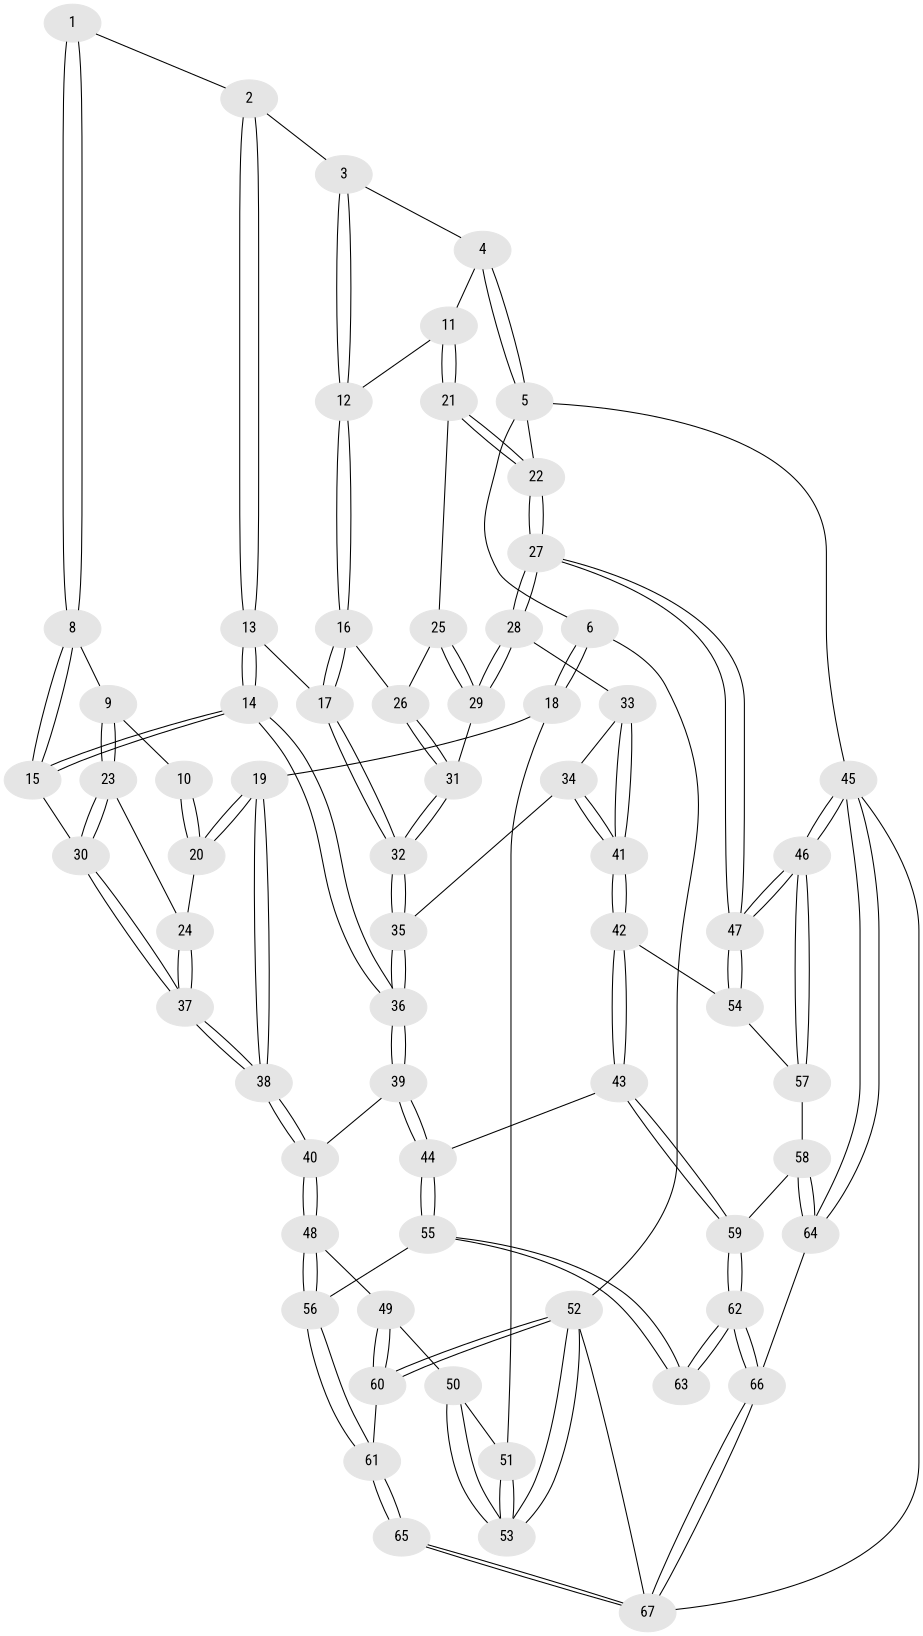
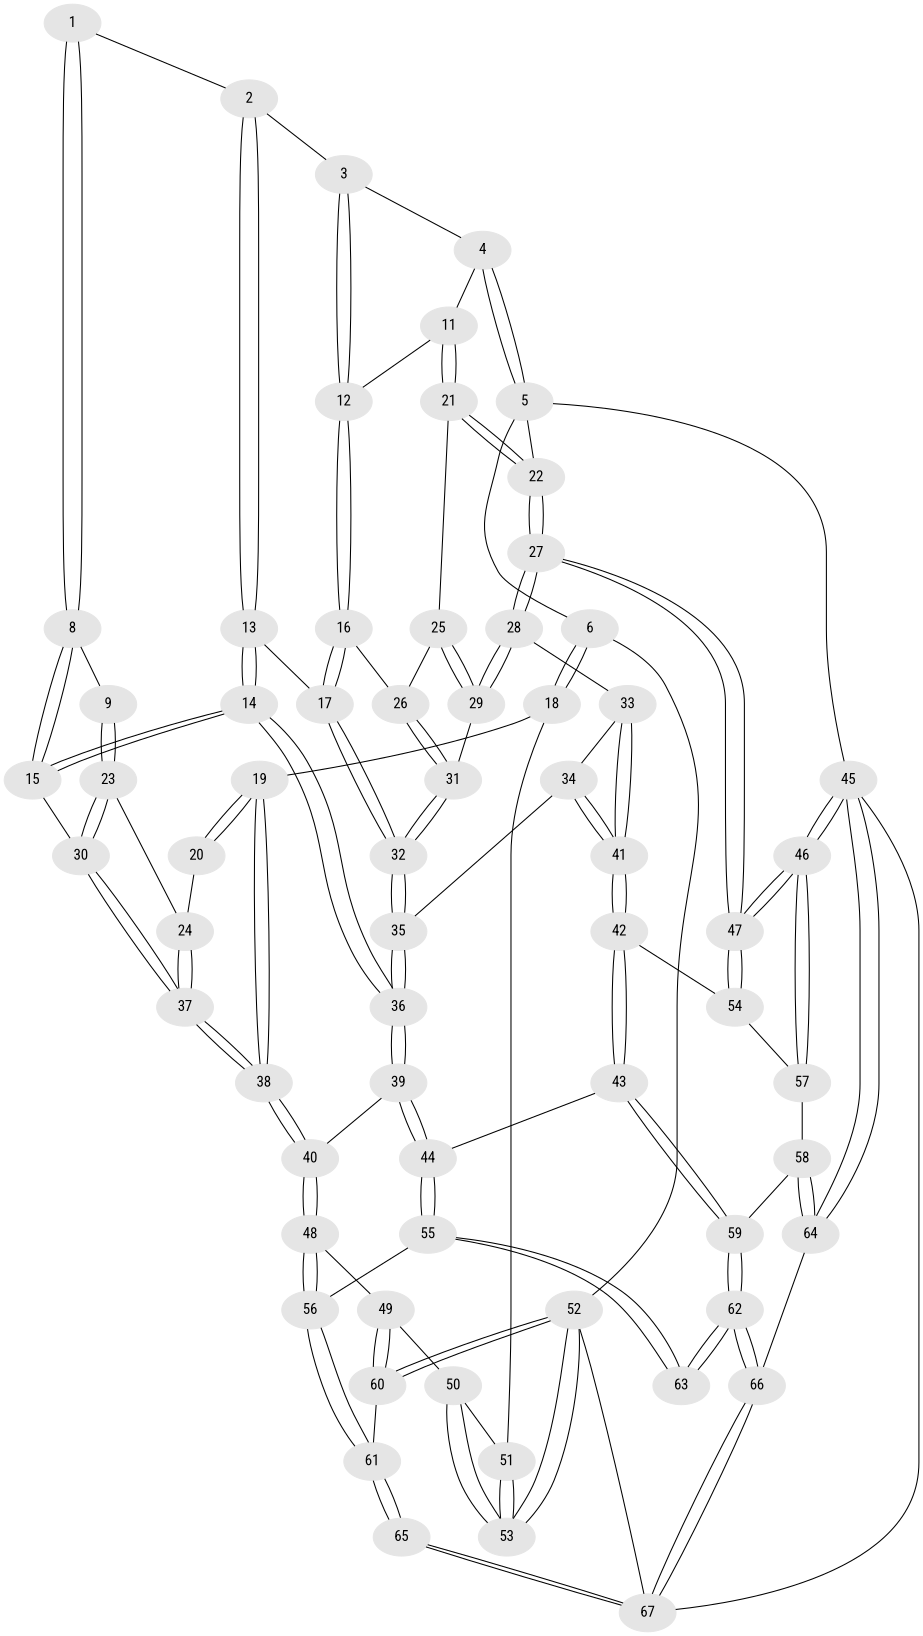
node "10": removed
